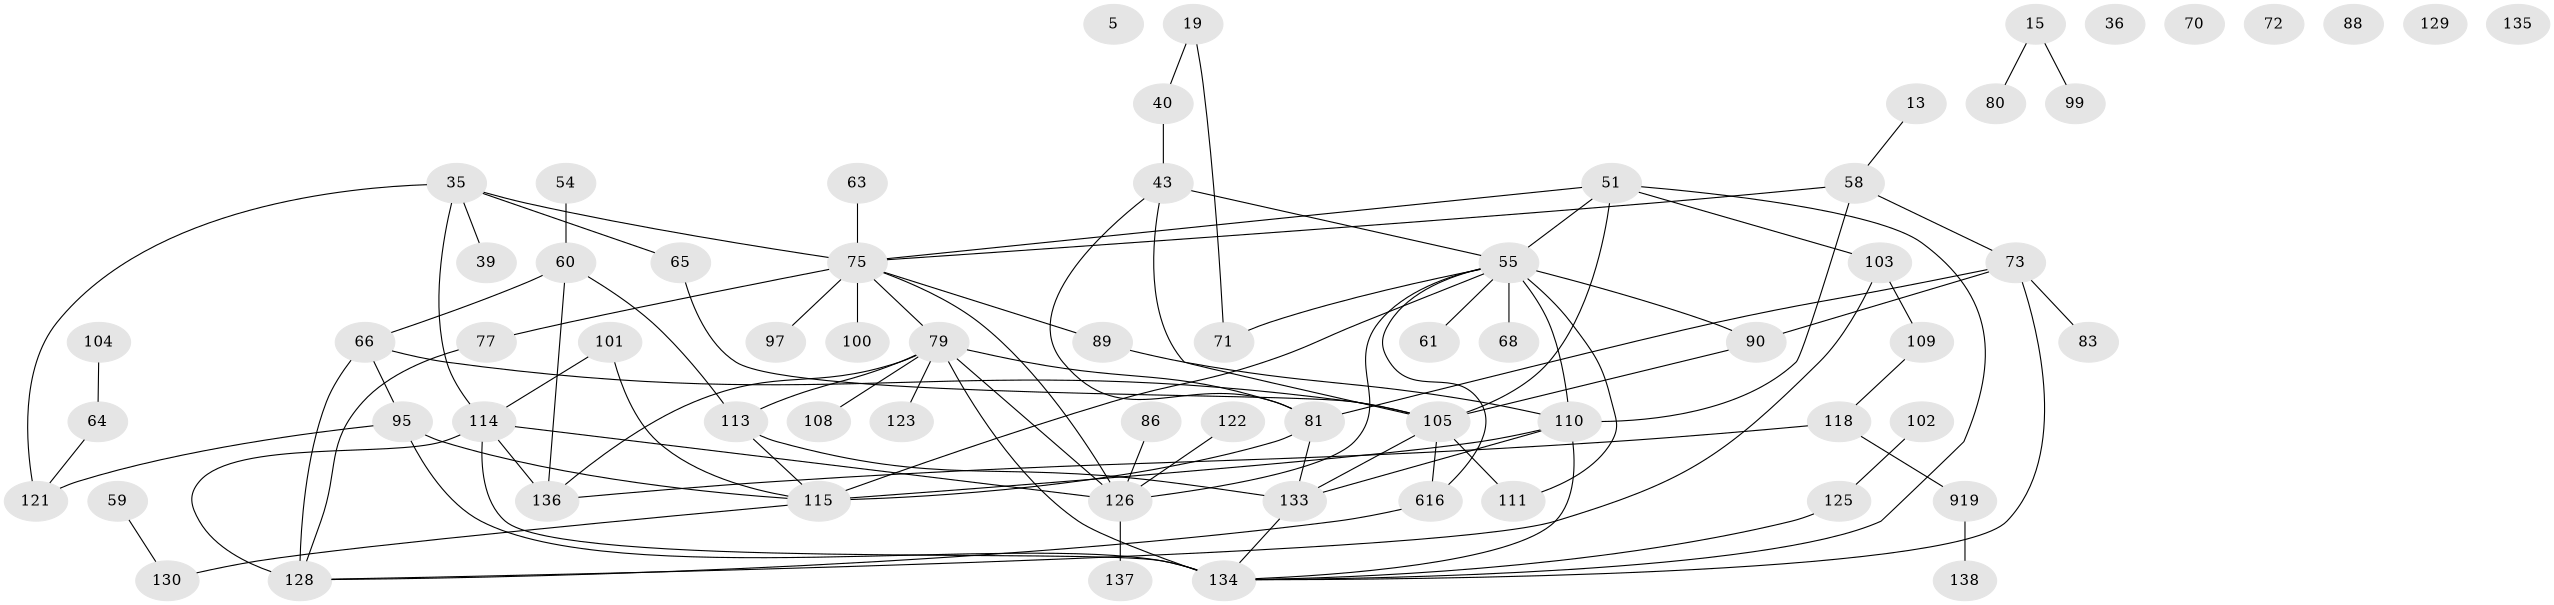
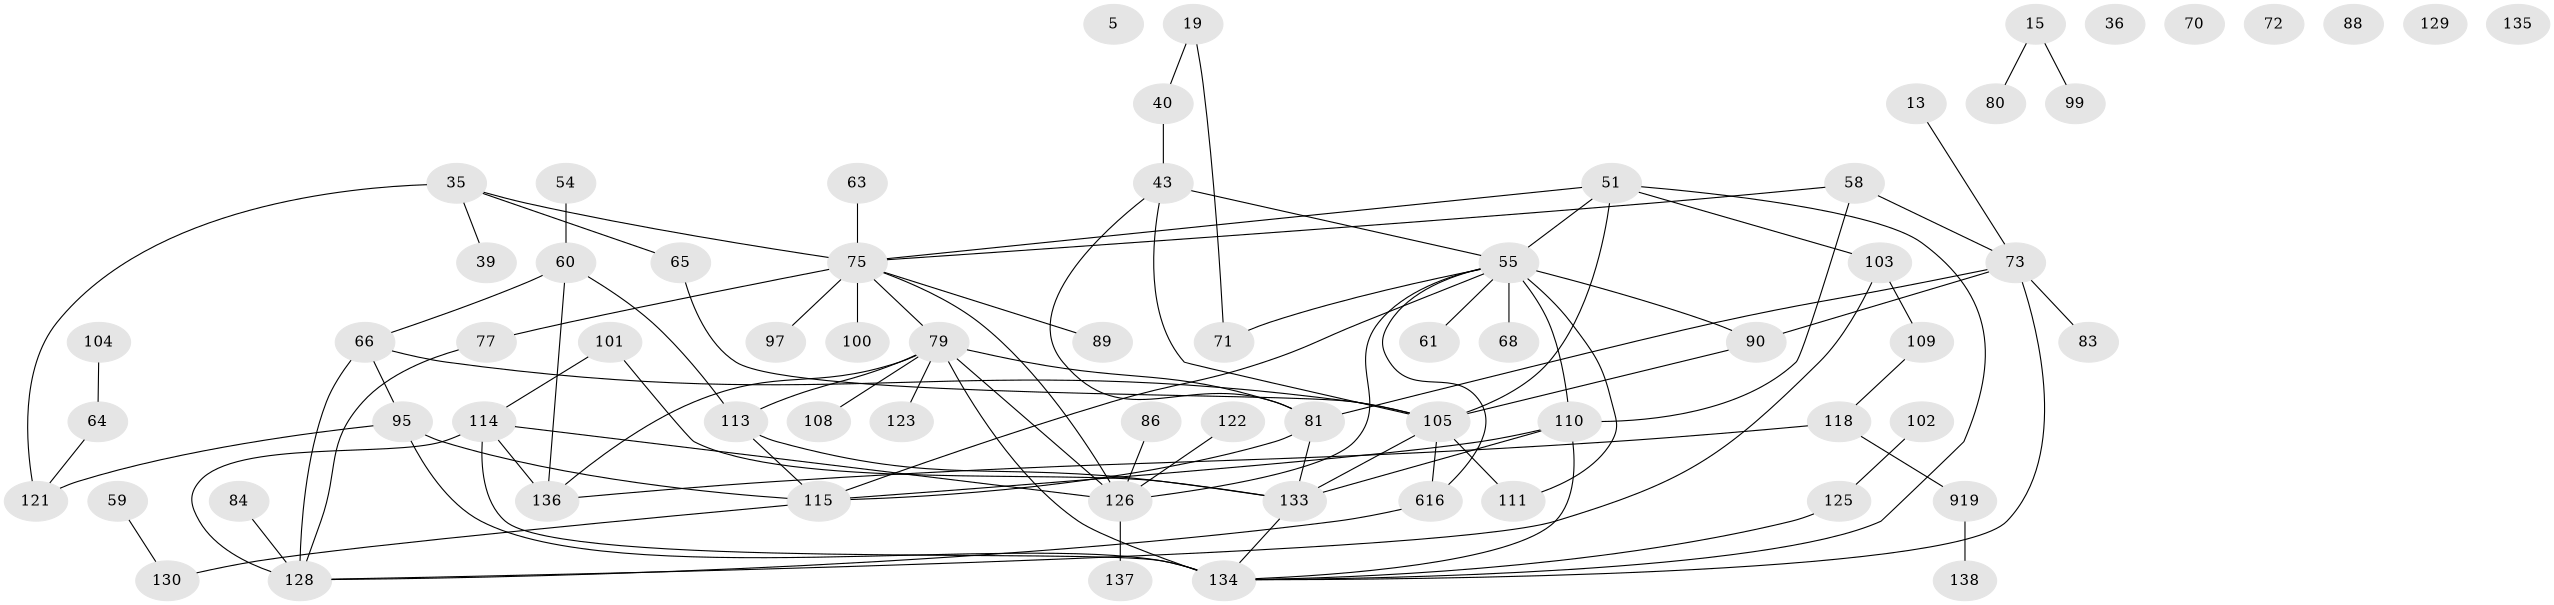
edge "13" -- "58": now "13" -- "73"
edge "35" -- "114": removed
edge "89" -- "110": removed
edge "101" -- "115": now "101" -- "133"
node "84": added
